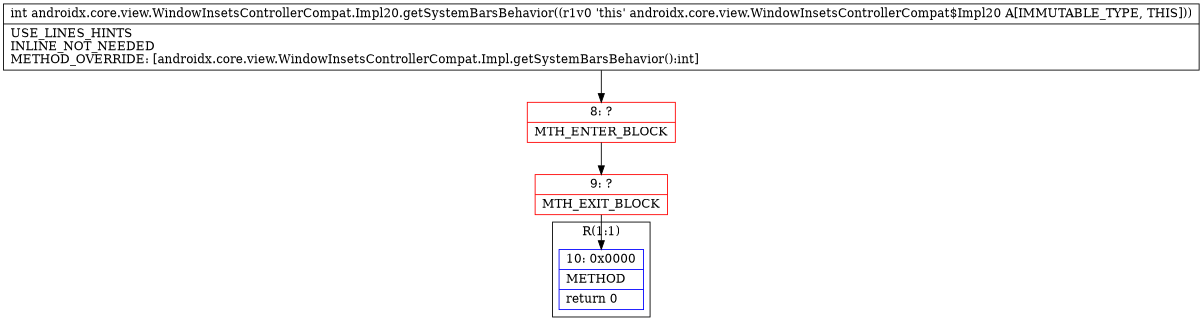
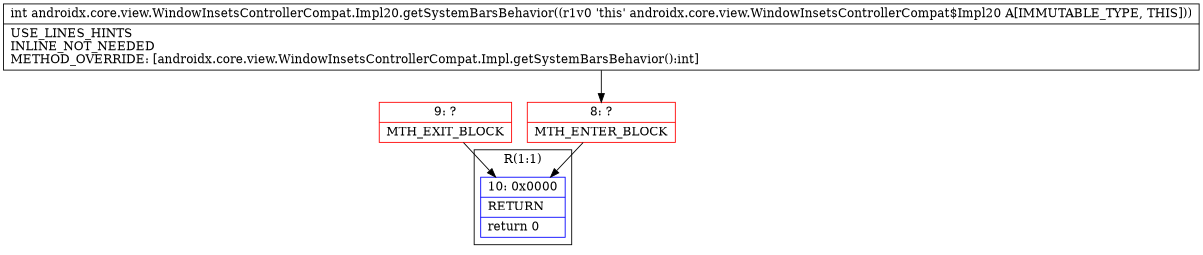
edge "8: ?" -> "9: ?": now "8: ?" -> "10: 0x0000"
node "10: 0x0000": text "METHOD" -> "RETURN"
